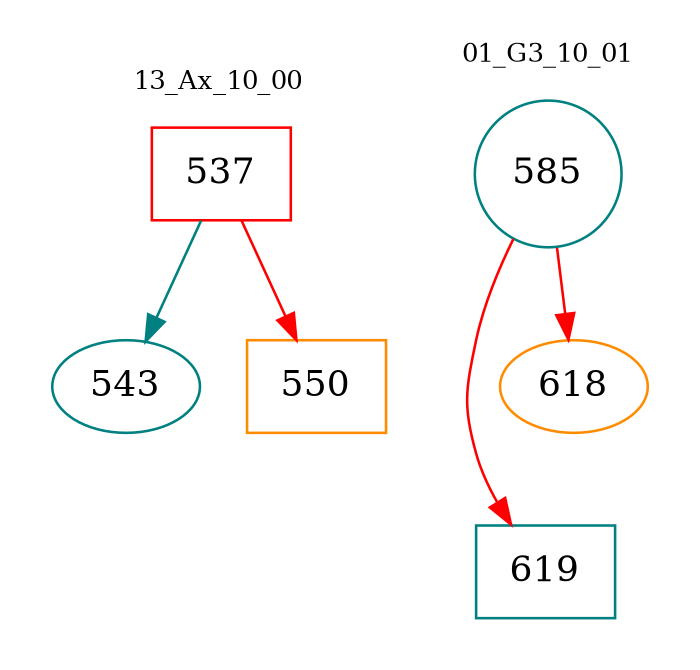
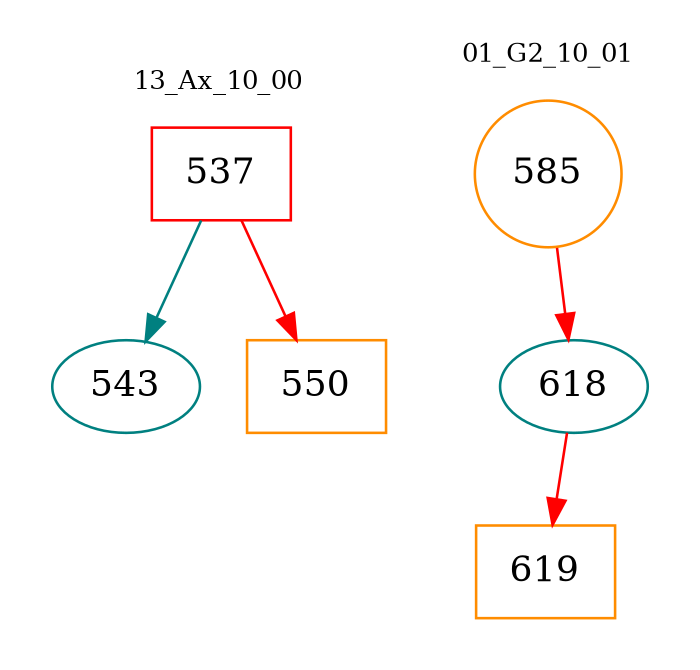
cluster "01_G3_10_01": label "01_G3_10_01" -> "01_G2_10_01"
node "585": color teal -> darkorange
edge "585" -> "619": now "618" -> "619"
node "618": color darkorange -> teal
node "619": color teal -> darkorange
